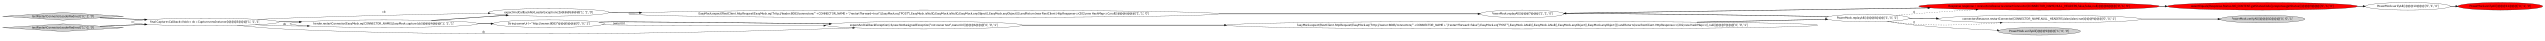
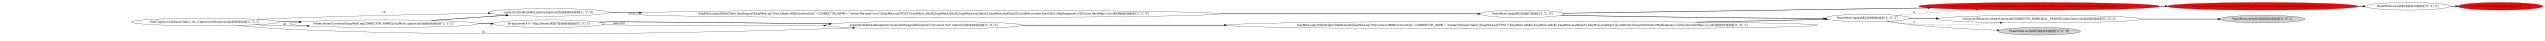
edge "PowerMock.replayAll()@@@8@@@['1', '0', '1']" -> "PowerMock.replayAll()@@@7@@@['1', '1', '0']": reversed
node "testRestartConnectorLeaderRedirect['0', '1', '0']": removed
node "testRestartConnectorLeaderRedirect['1', '0', '0']": removed
